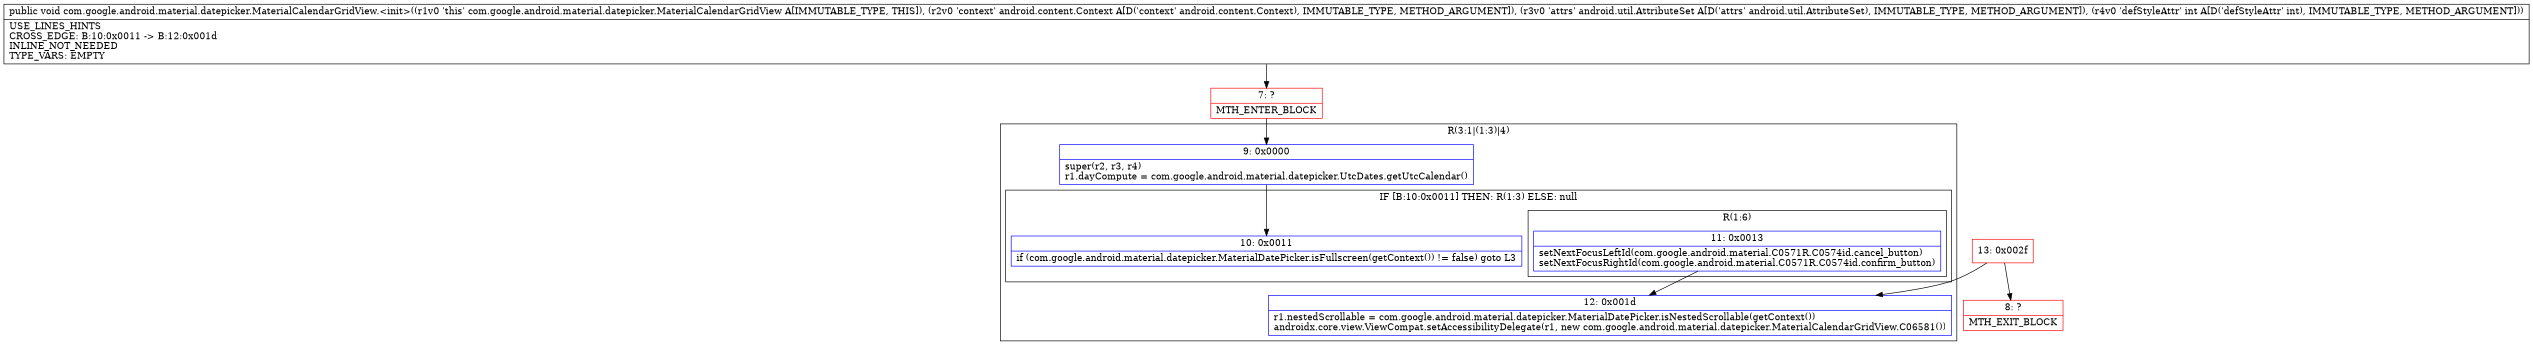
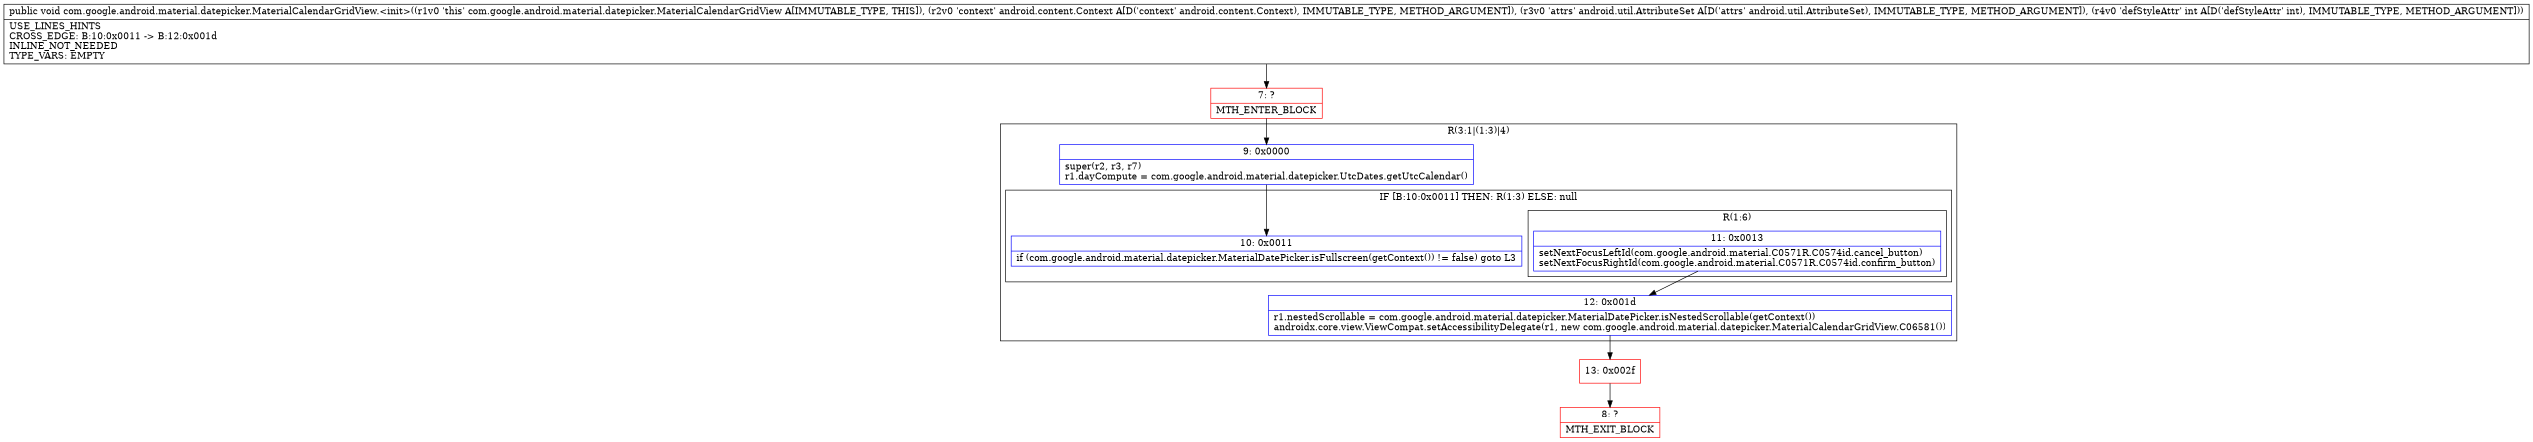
node "9: 0x0000": text "super(r2, r3, r4)" -> "super(r2, r3, r7)"
edge "13: 0x002f" -> "12: 0x001d": reversed
